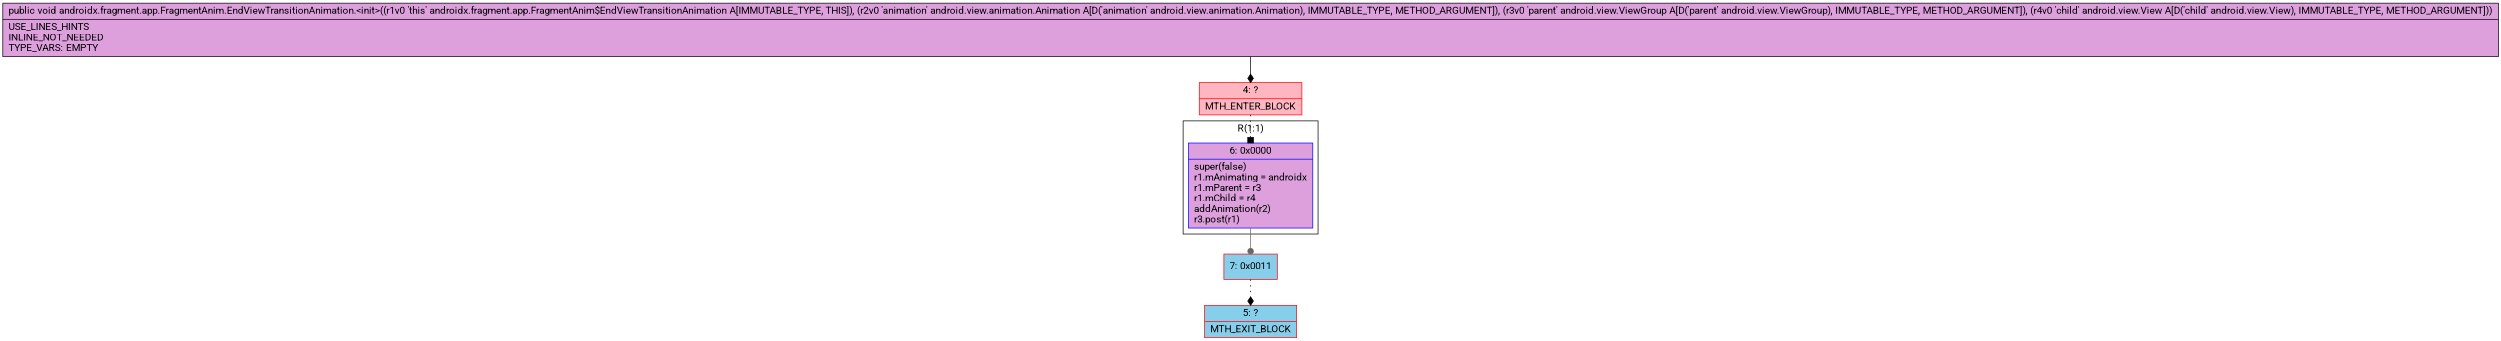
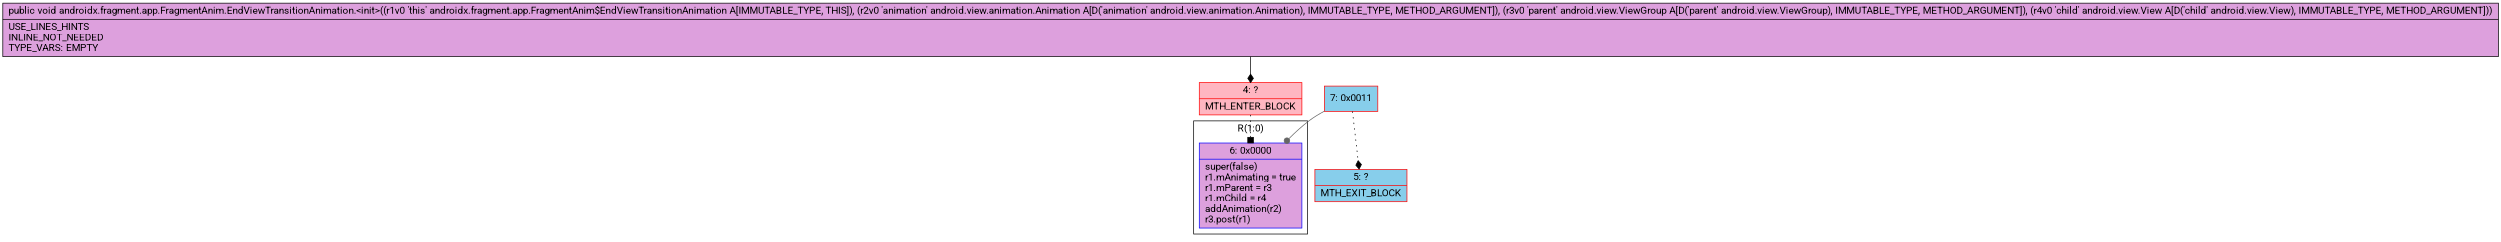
cluster "R(1:1)": label "R(1:1)" -> "R(1:0)"
node "6: 0x0000": text "r1.mAnimating = androidx" -> "r1.mAnimating = true"
edge "6: 0x0000" -> "7: 0x0011": reversed
